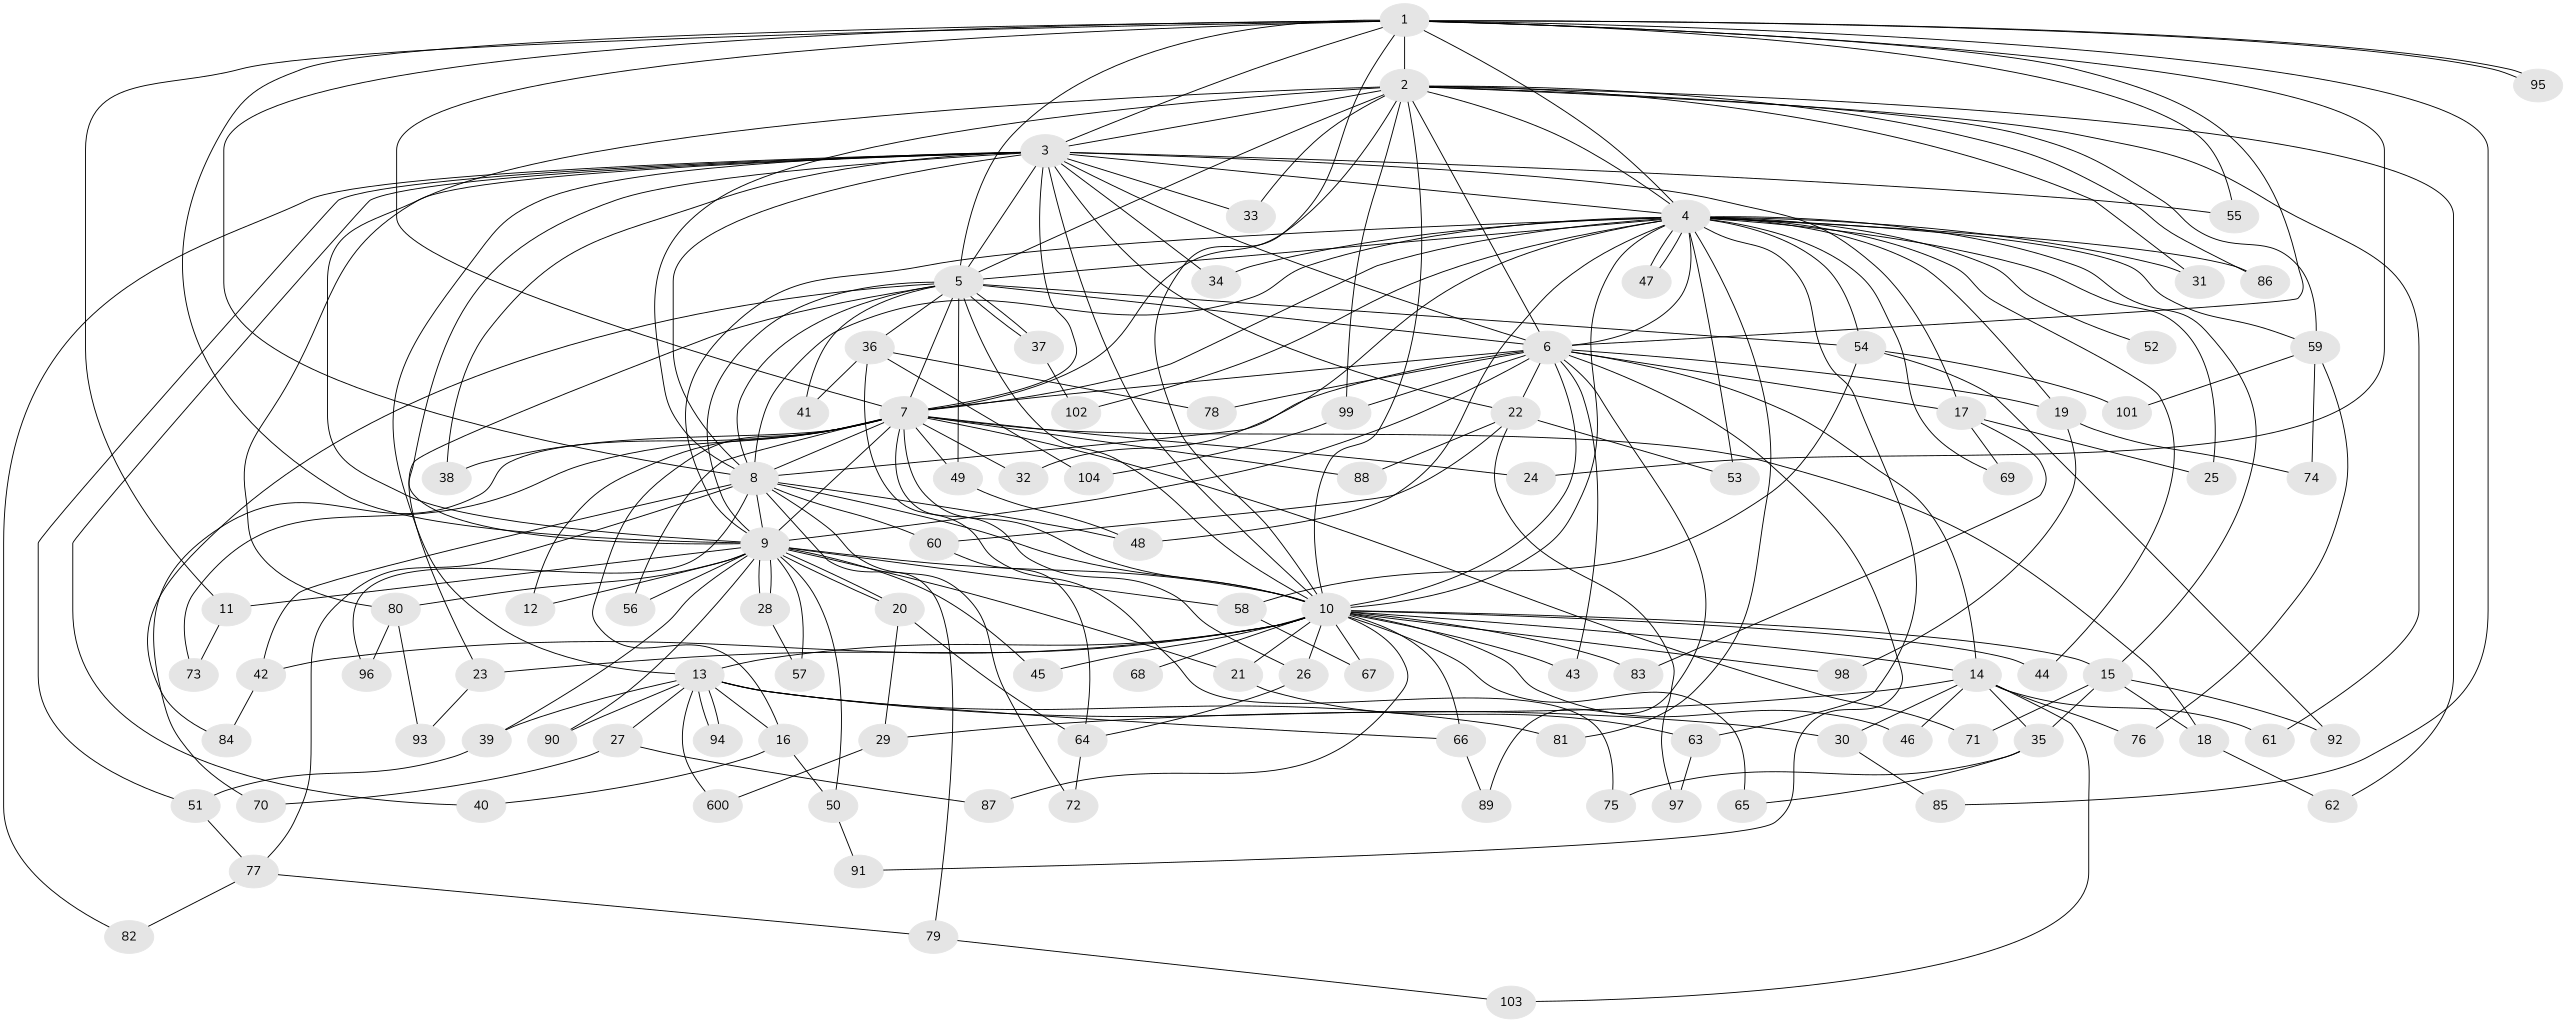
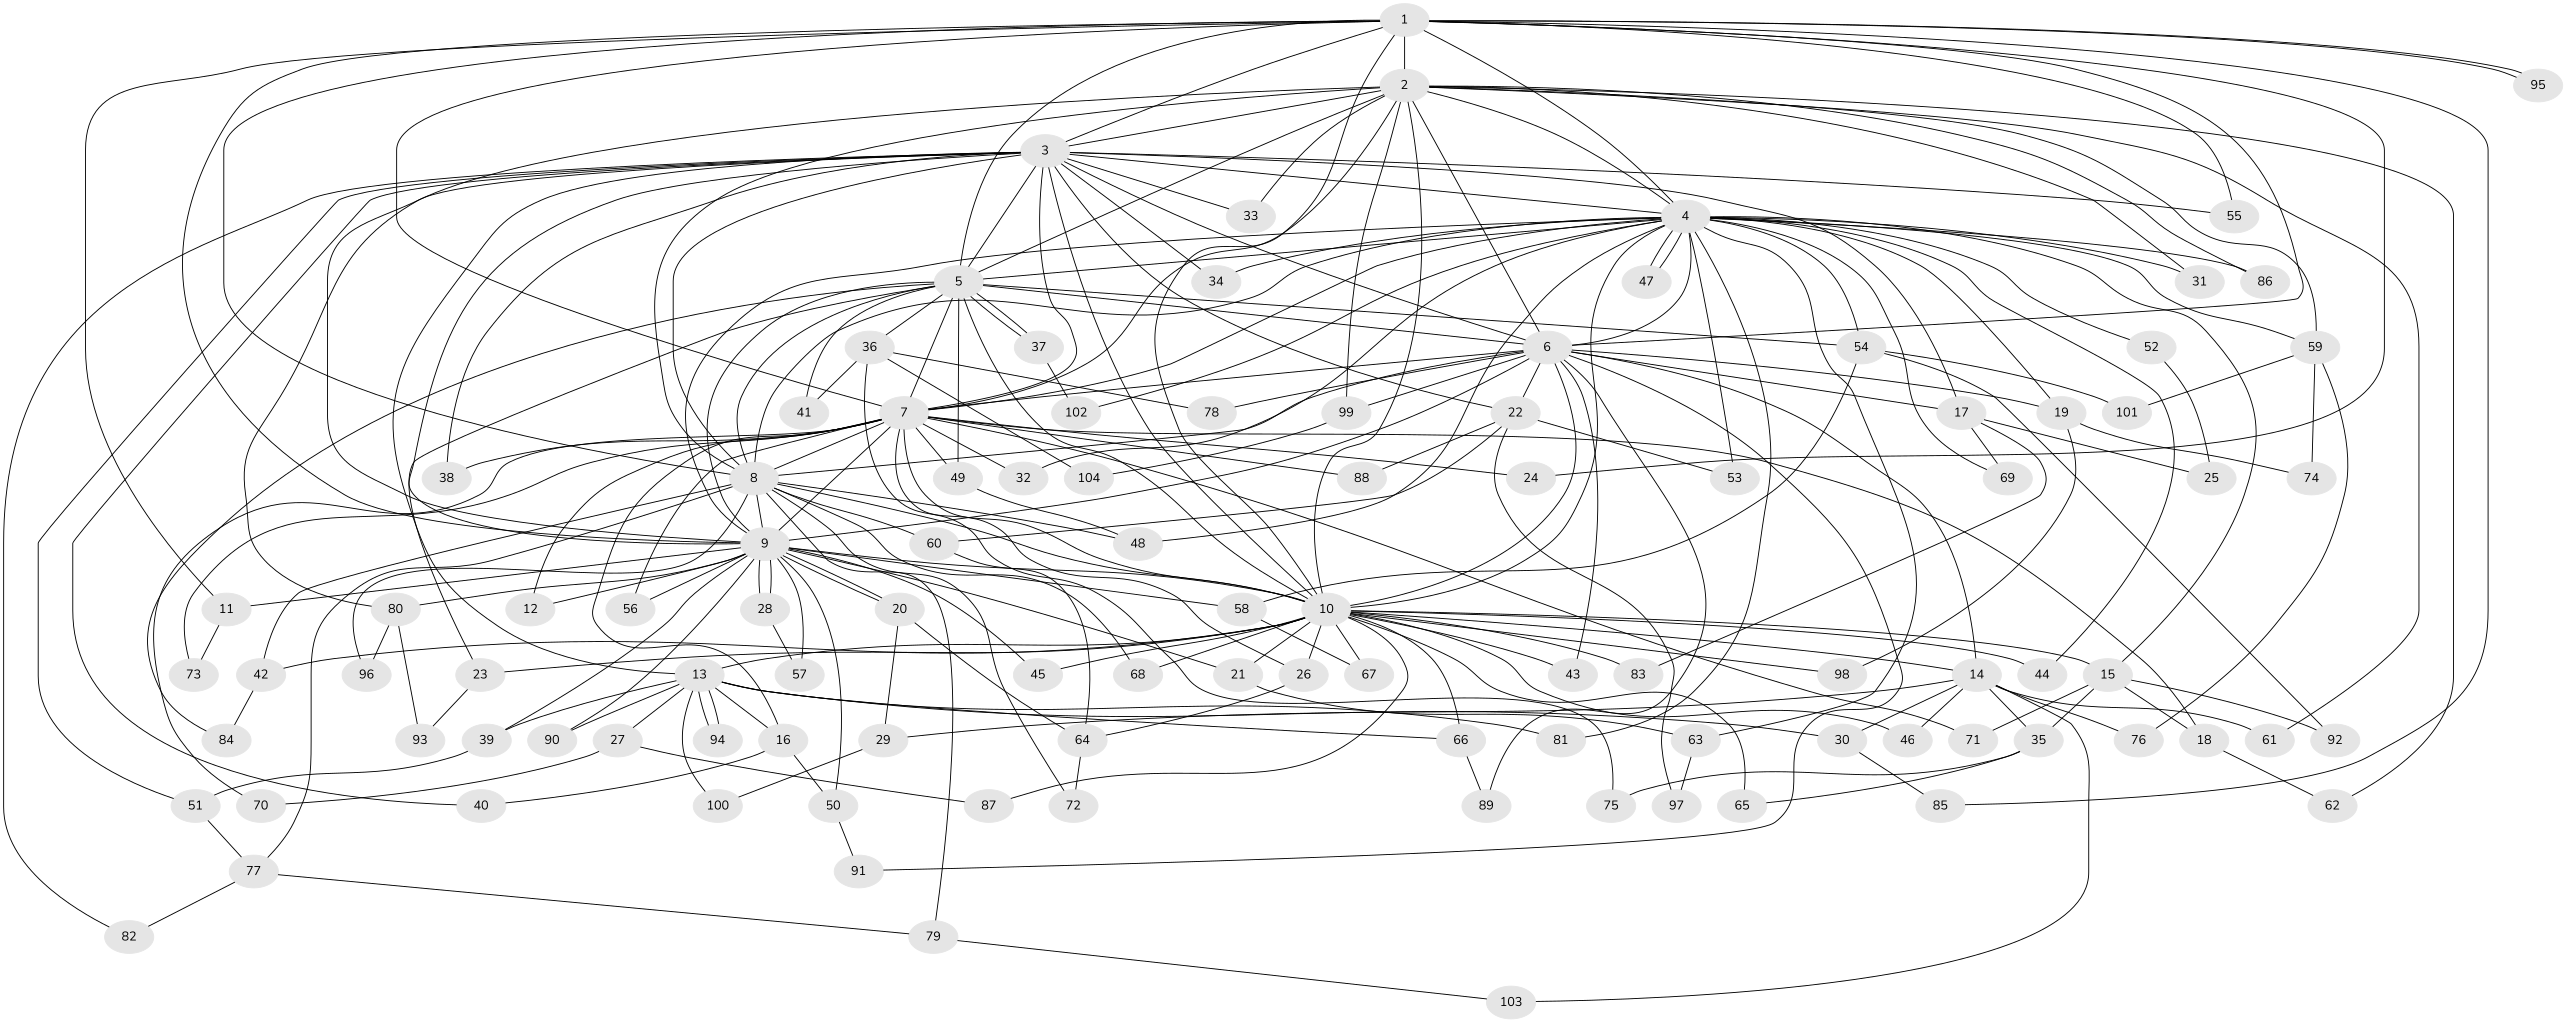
edge "4" -- "25": now "52" -- "25"
edge "8" -- "68": added
node "600": label "600" -> "100"
